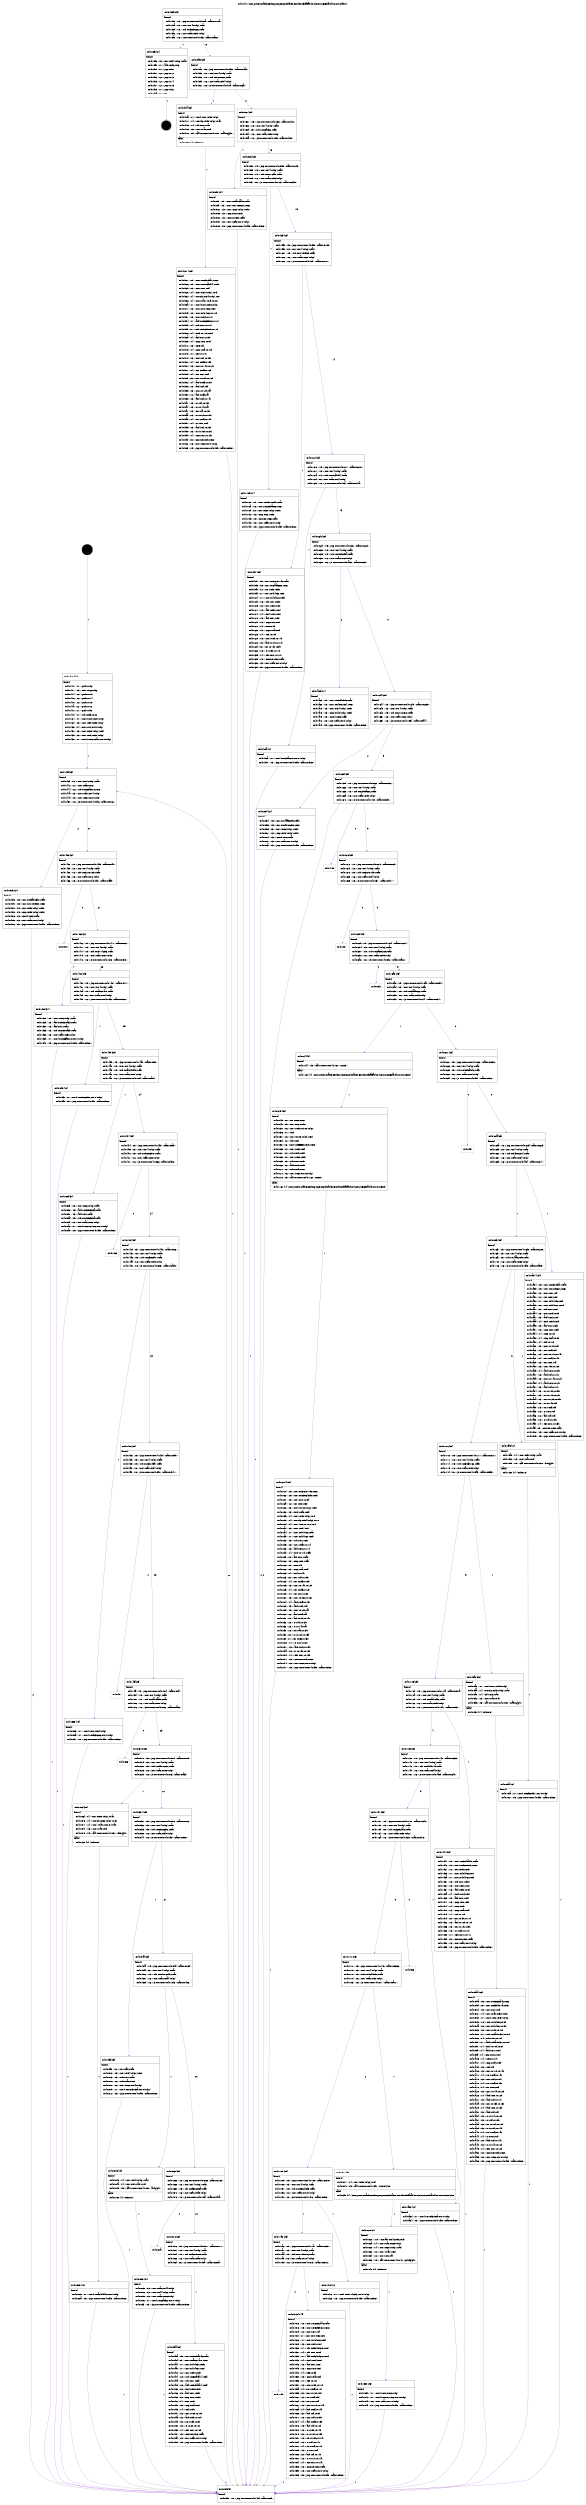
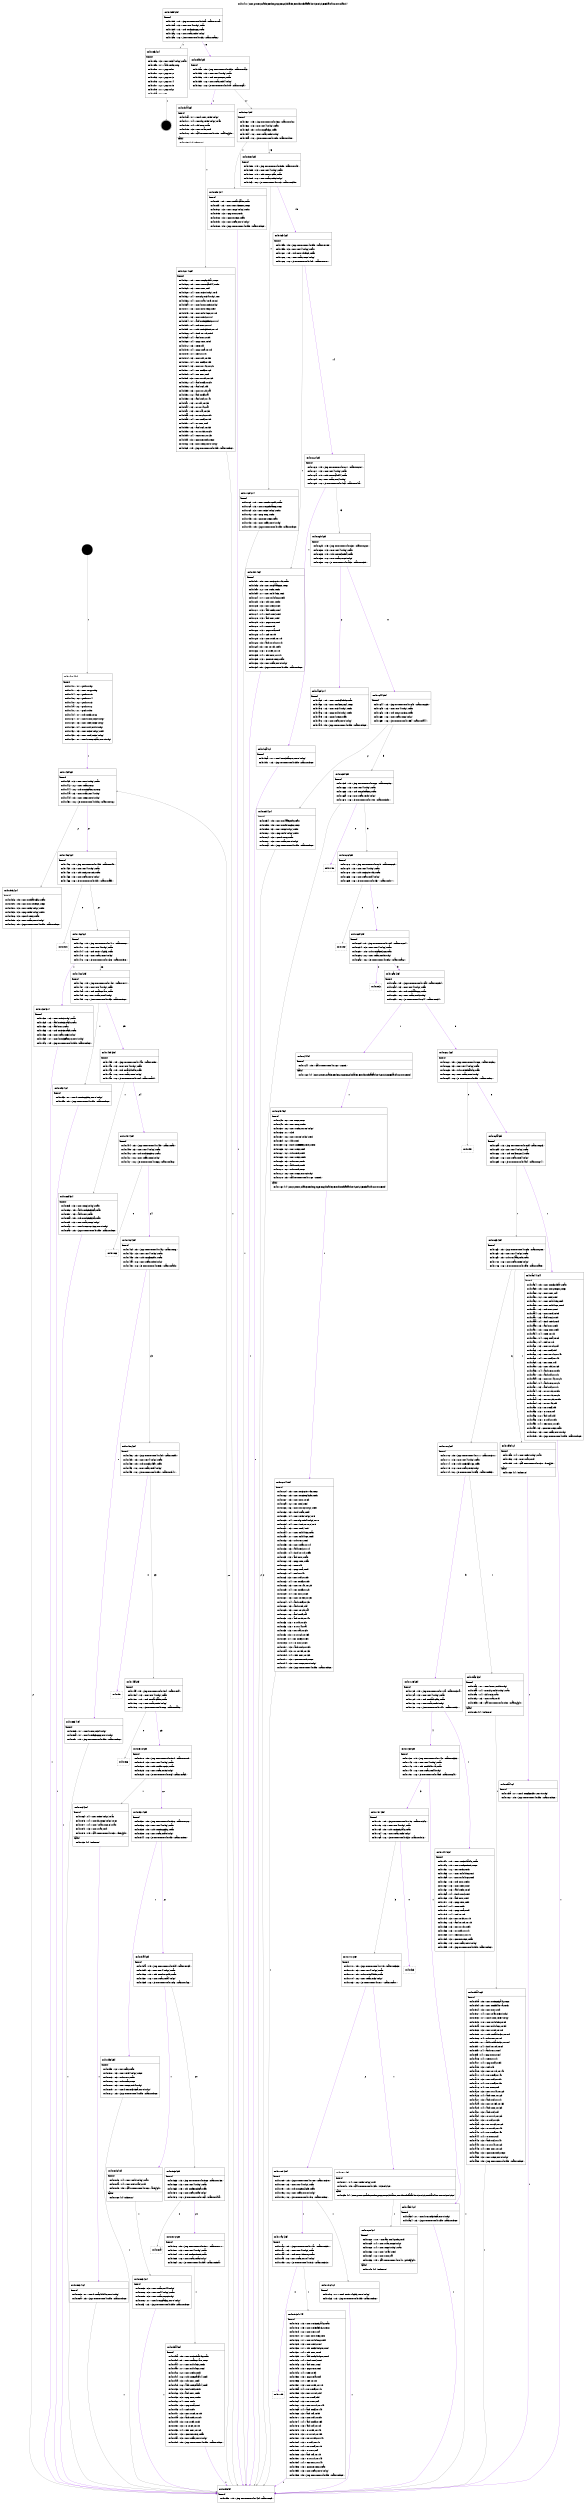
node "0x401e3b [25]": removed
